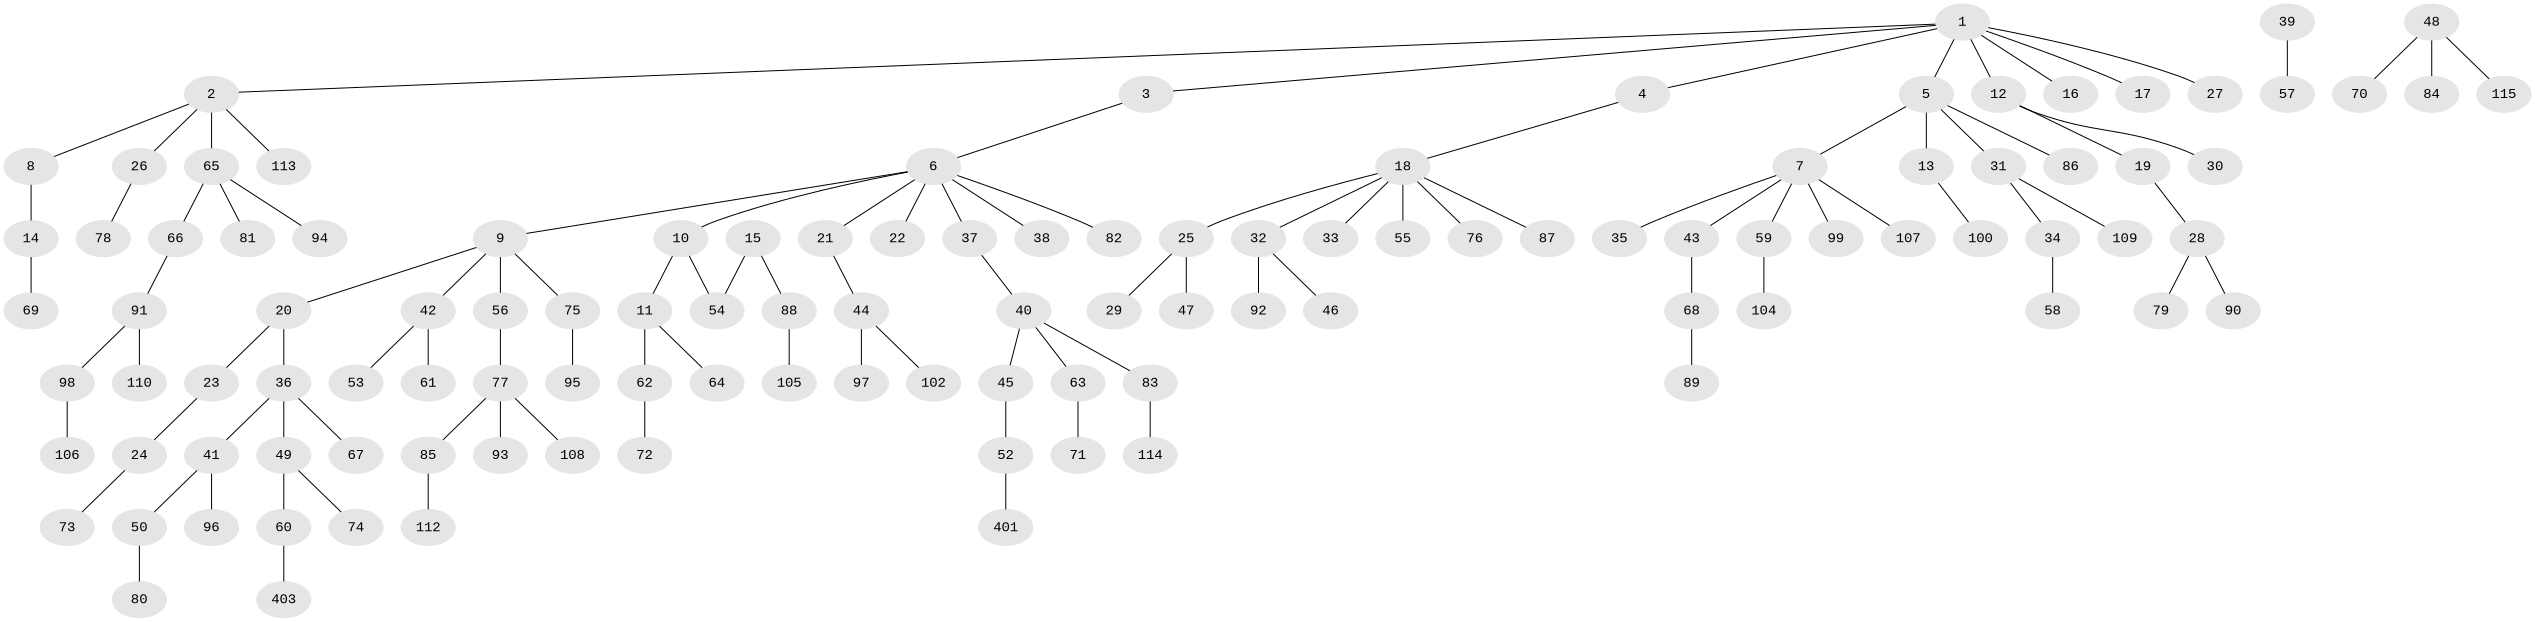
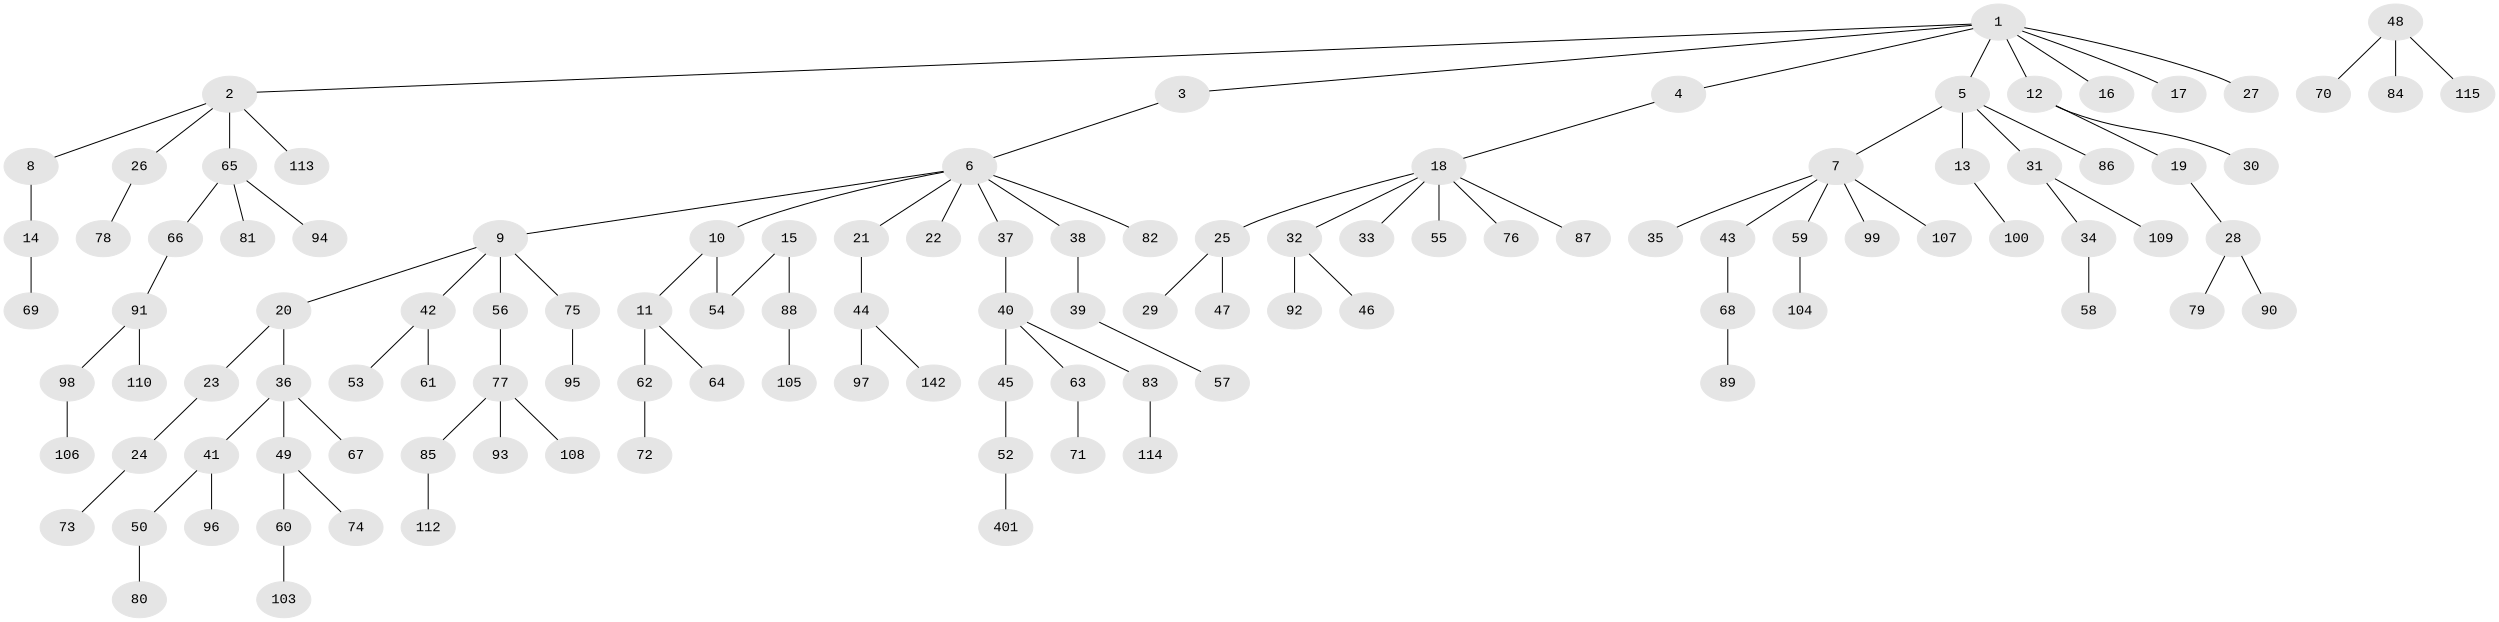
edge "38" -- "39": added
node "102": label "102" -> "142"
node "403": label "403" -> "103"
